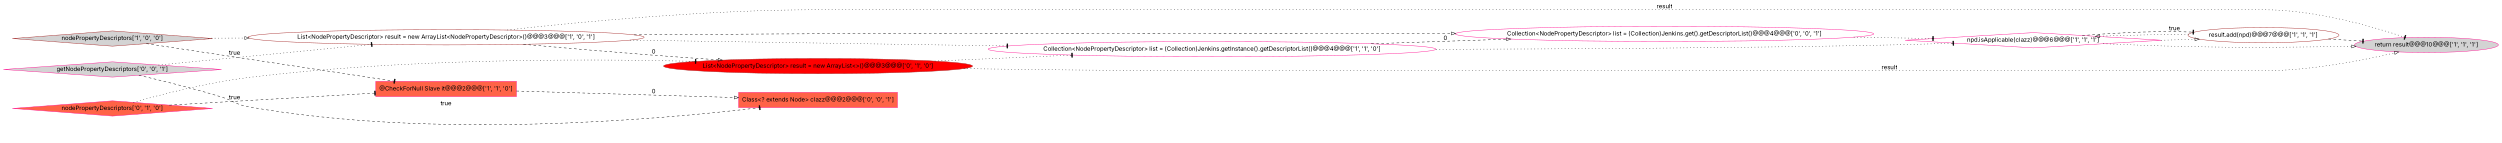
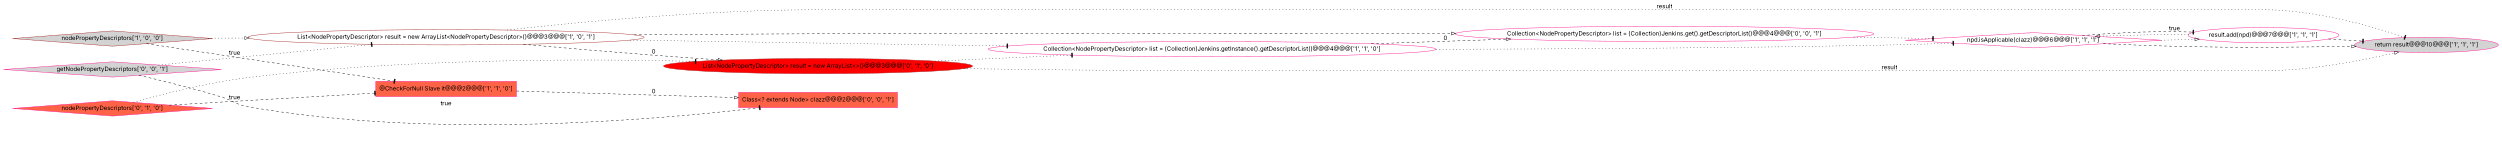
node "result.add(npd)@@@7@@@['1', '1', '1']": color brown -> deeppink
edge "npd.isApplicable(clazz)@@@6@@@['1', '1', '1']" -> "return result@@@10@@@['1', '1', '1']": style dotted -> dashed
